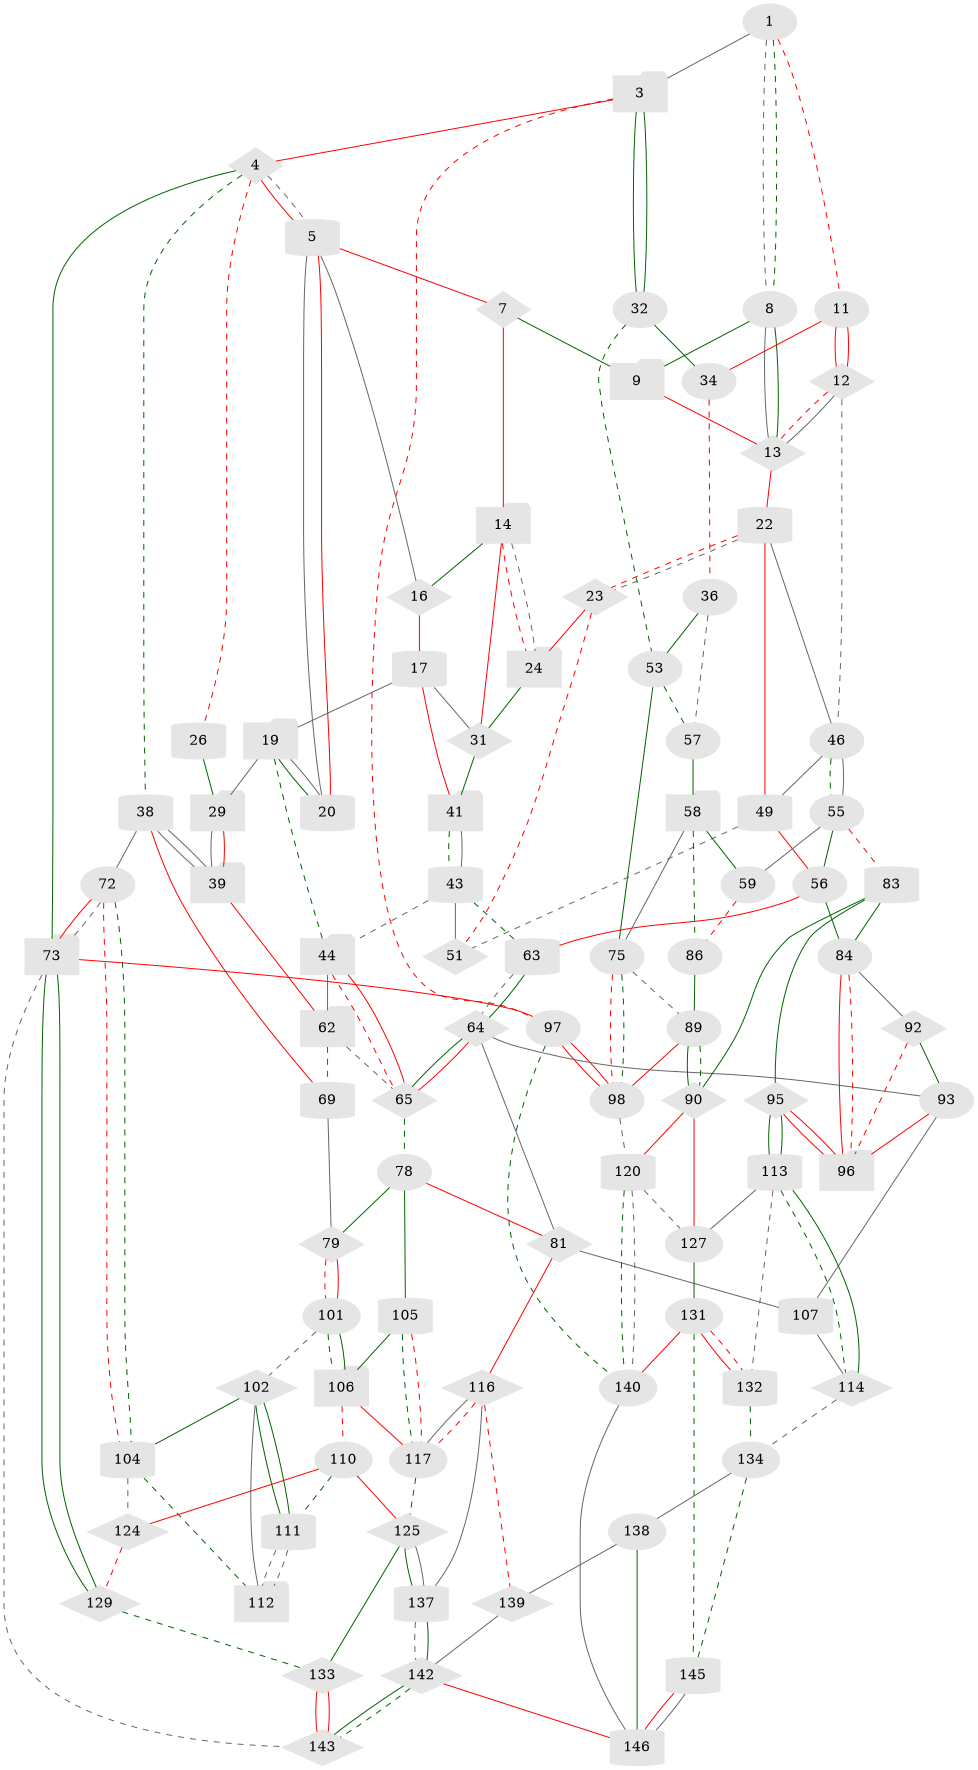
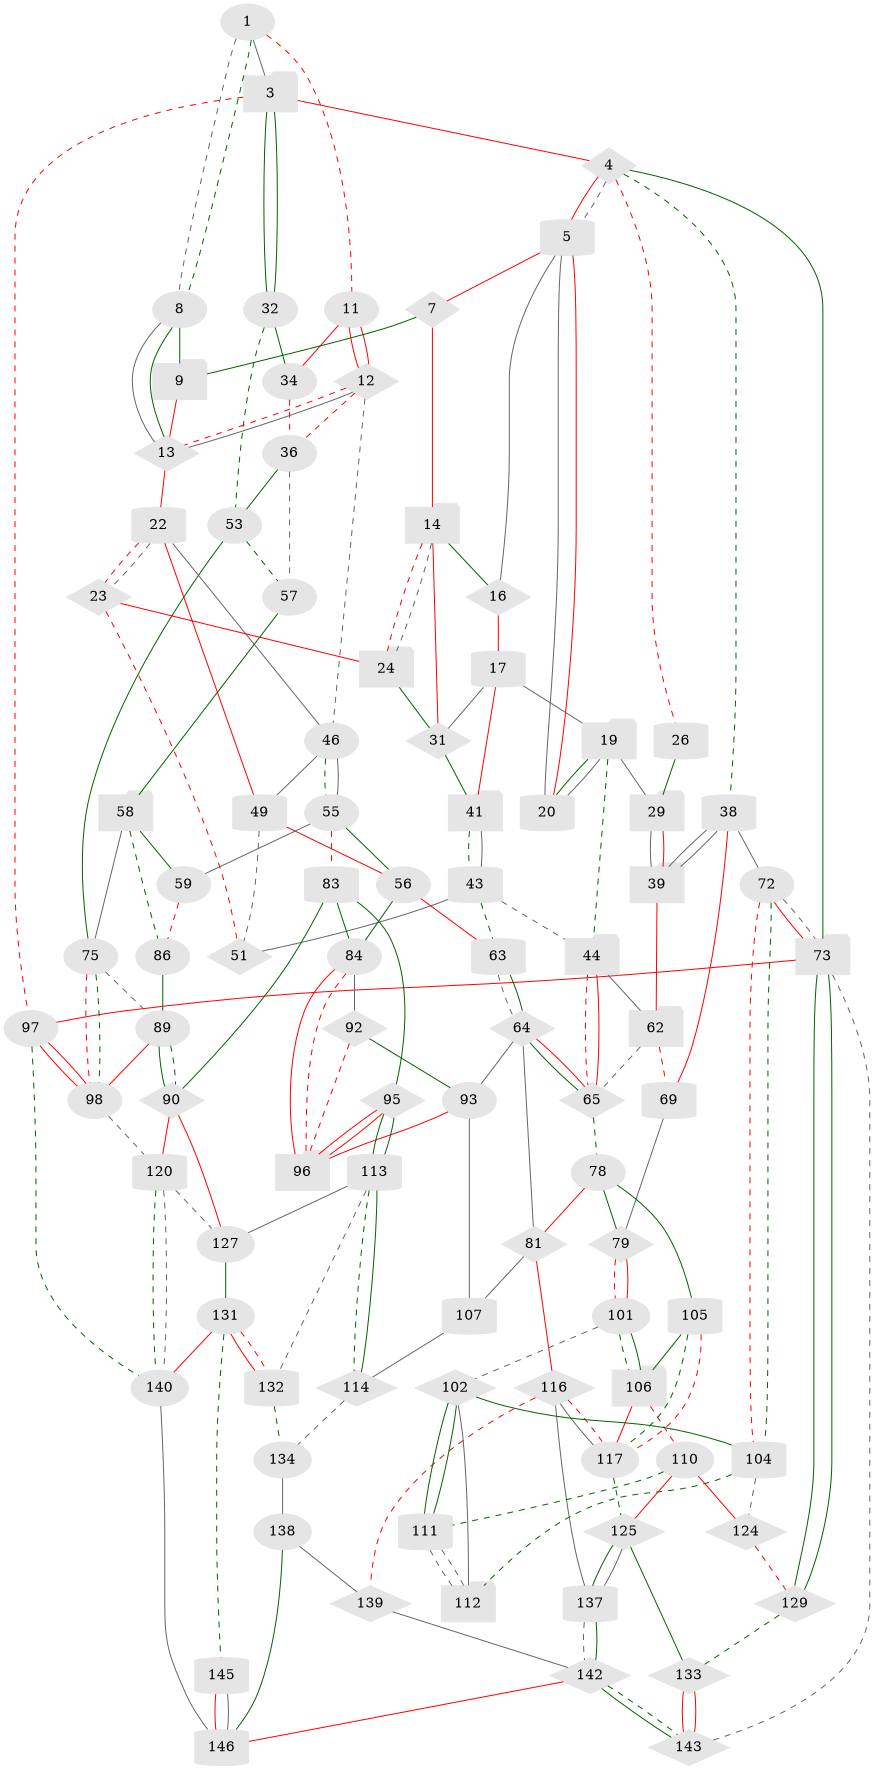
edge "12" -- "36": added
edge "134" -- "145": removed
